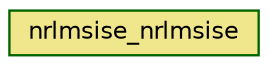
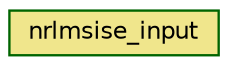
node "nrlmsise_nrlmsise": label "nrlmsise_nrlmsise" -> "nrlmsise_input"
